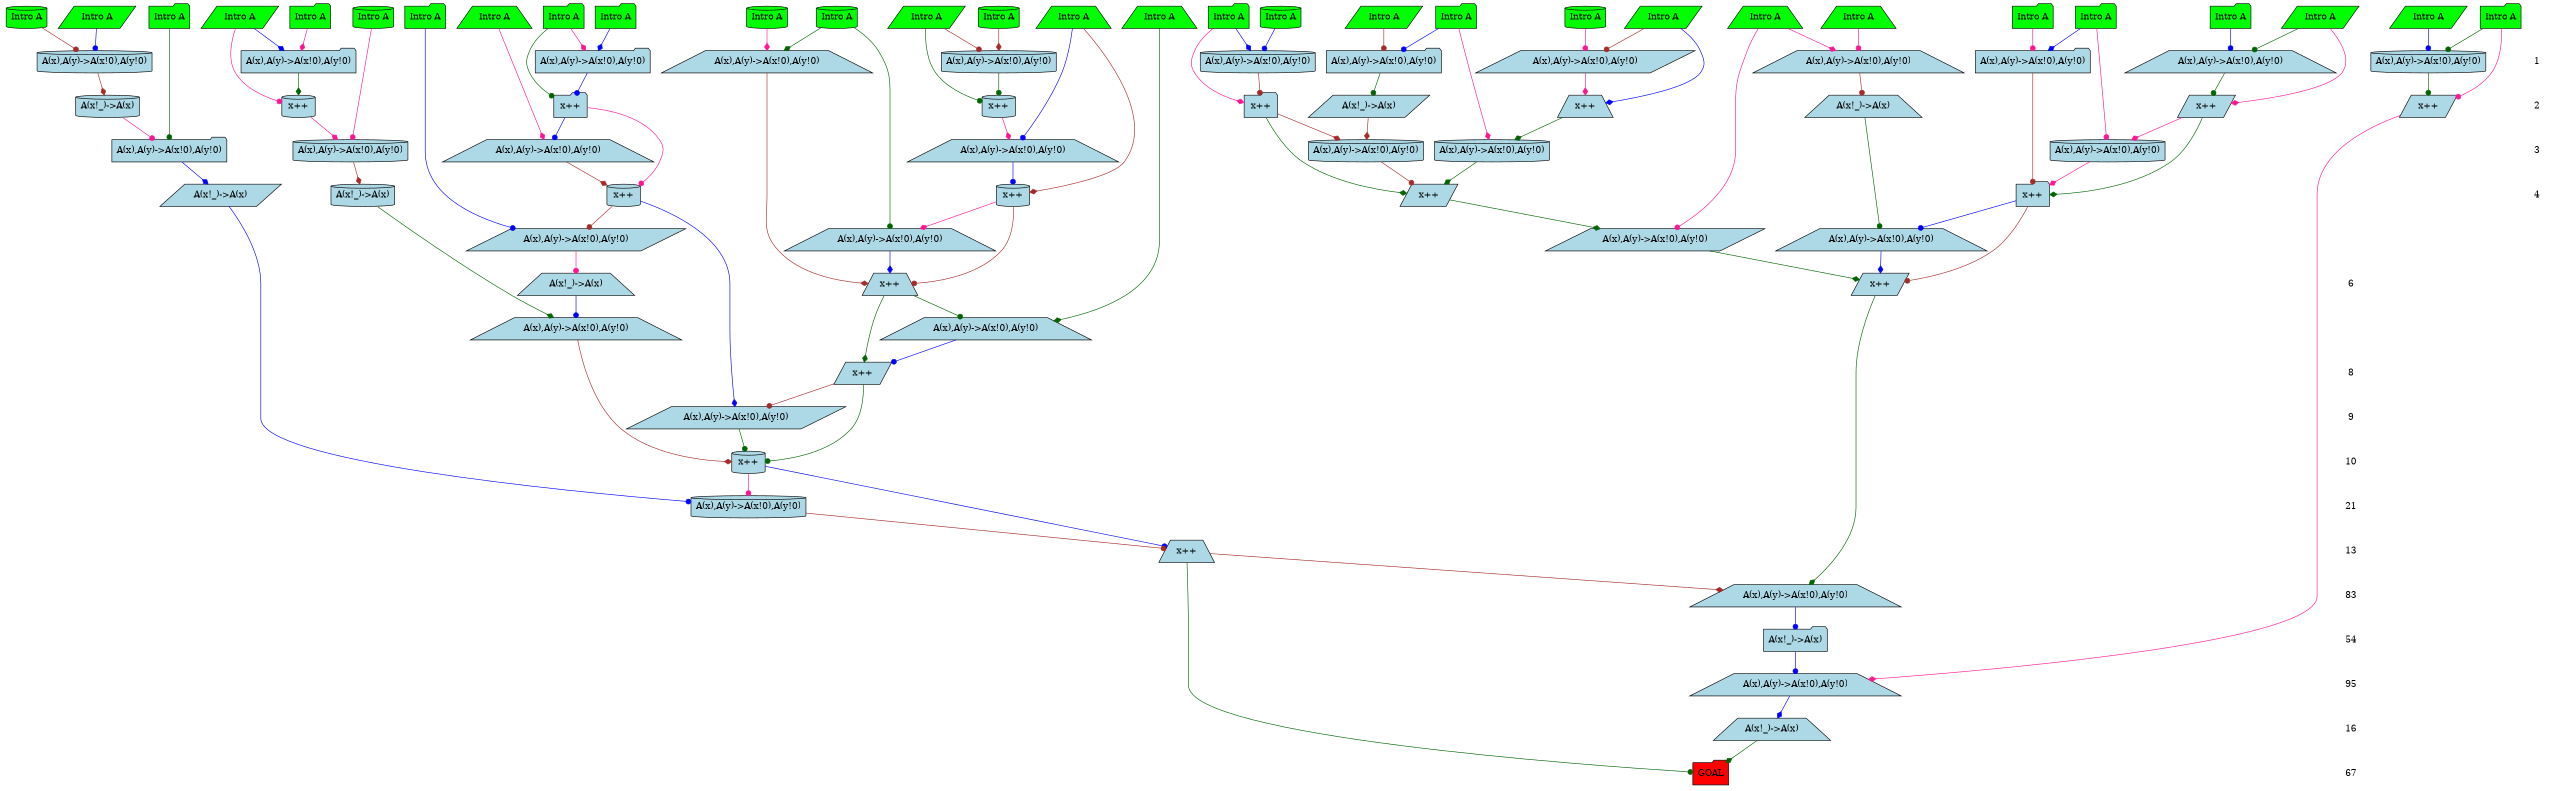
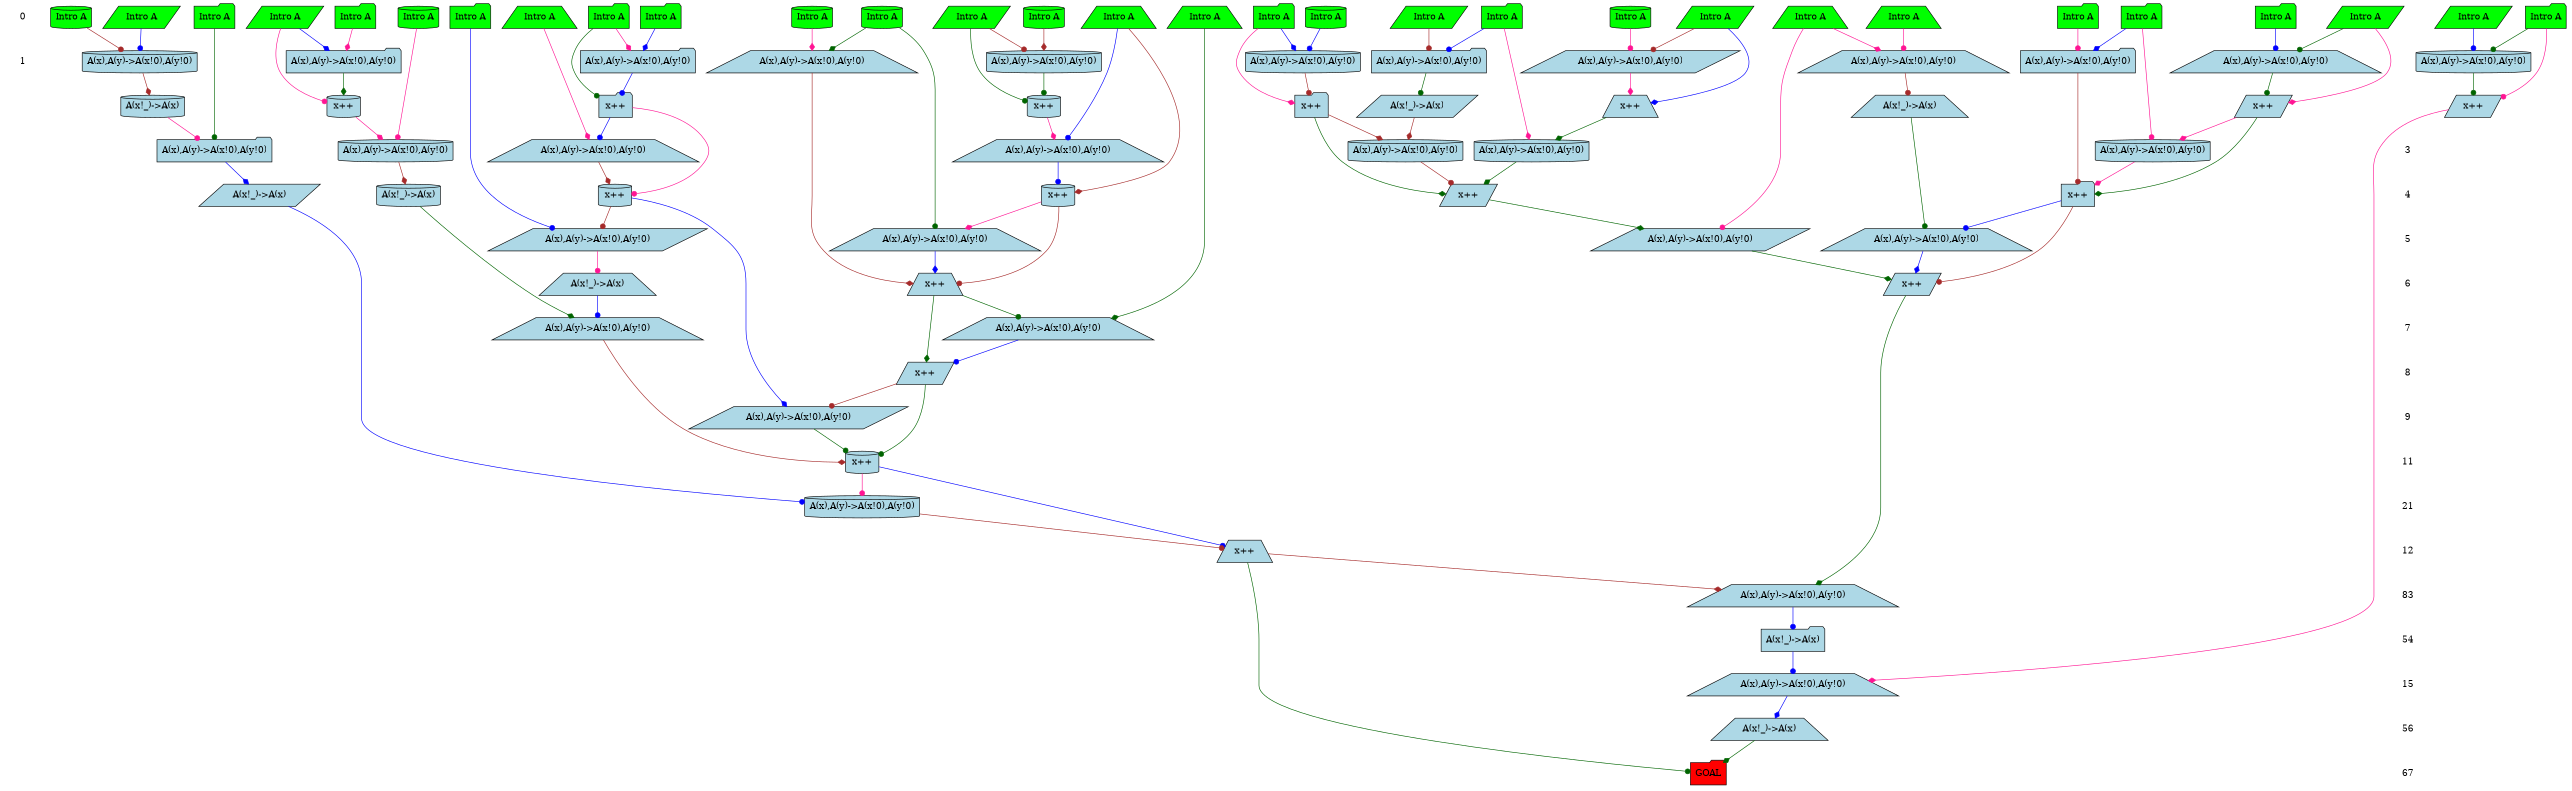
node "0": added
node "2": removed
node "5": added
node "7": added
node "10": label "10" -> "11"
node "13": label "13" -> "12"
node "95": label "95" -> "15"
node "16": label "16" -> "56"
